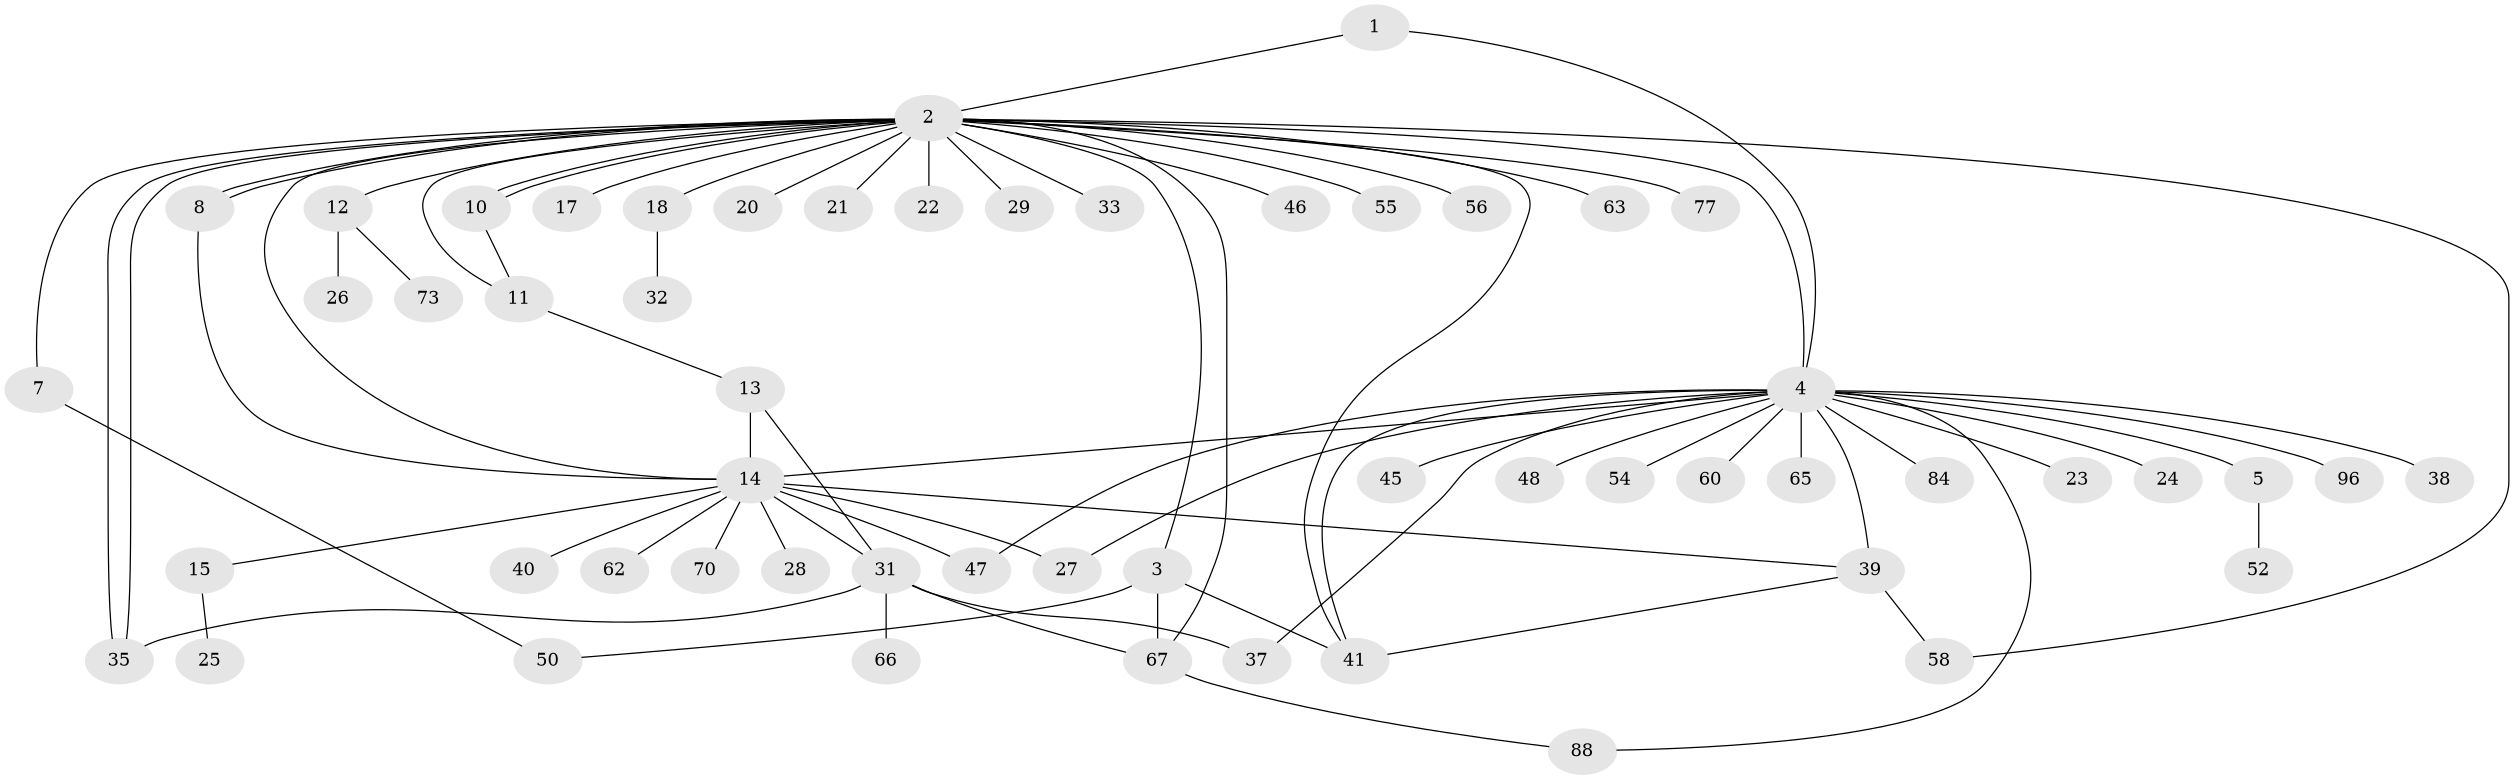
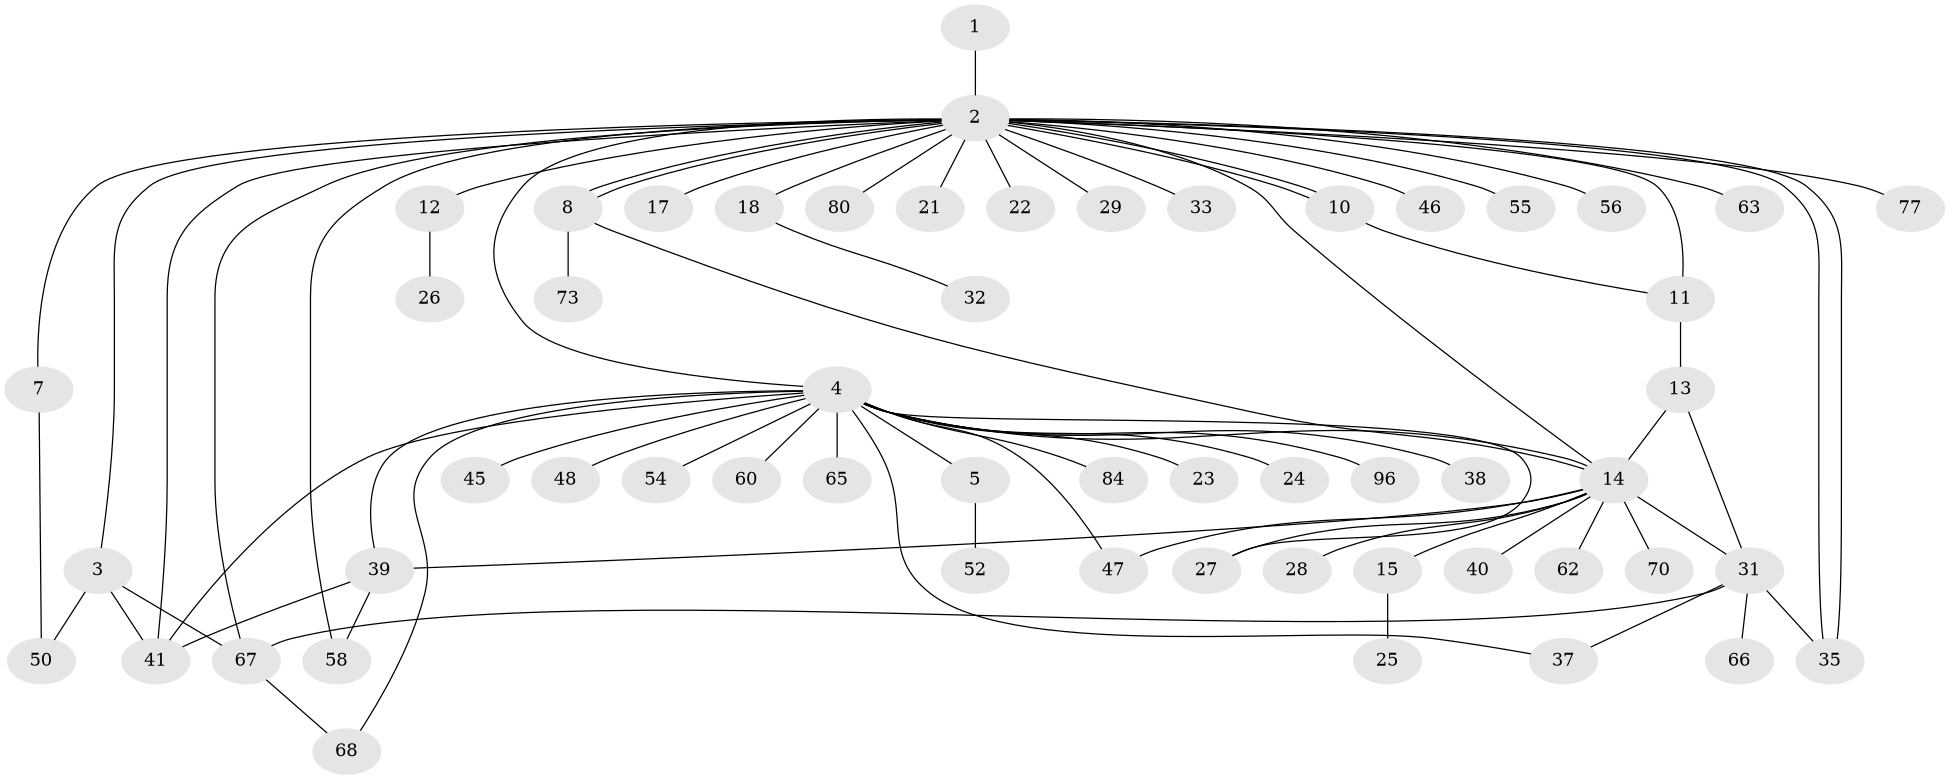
edge "1" -- "4": removed
node "20": label "20" -> "80"
edge "12" -- "73": now "8" -- "73"
node "88": label "88" -> "68"
